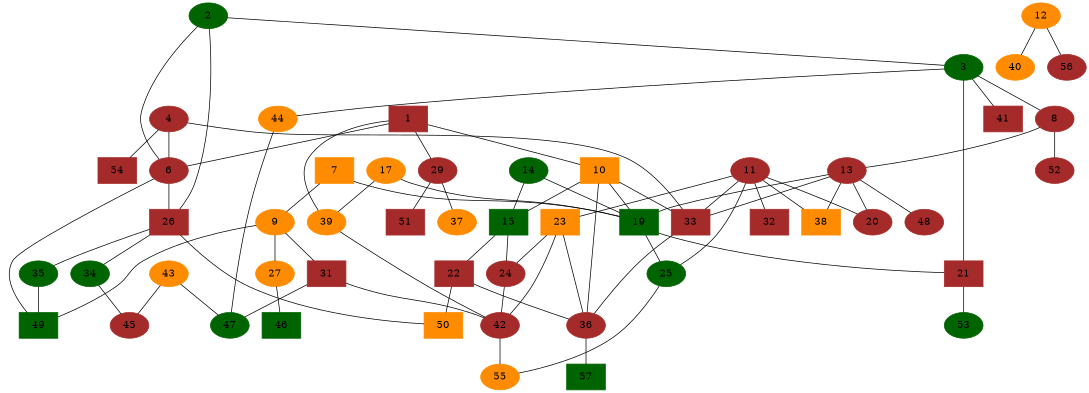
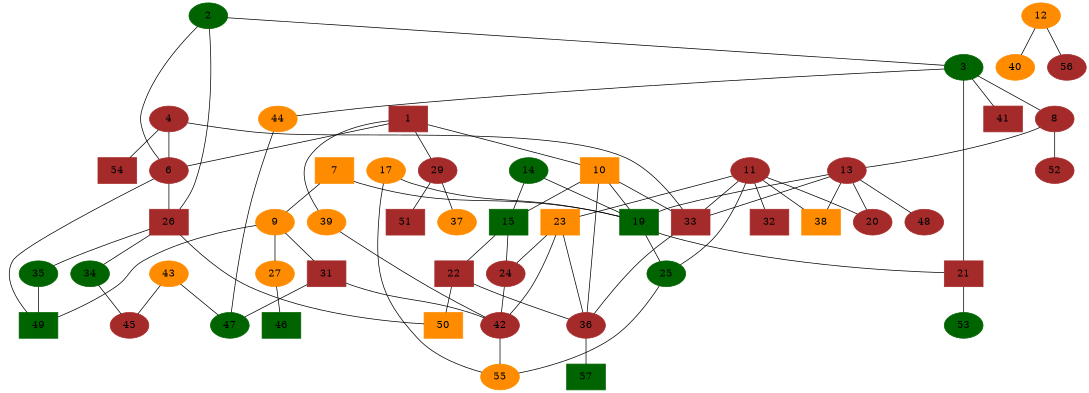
edge "17" -- "39": now "17" -- "55"
